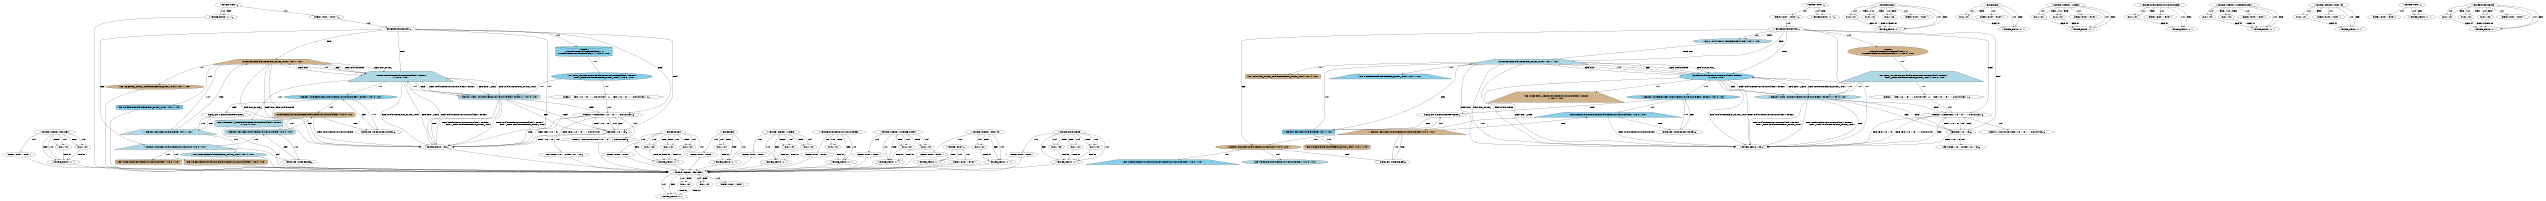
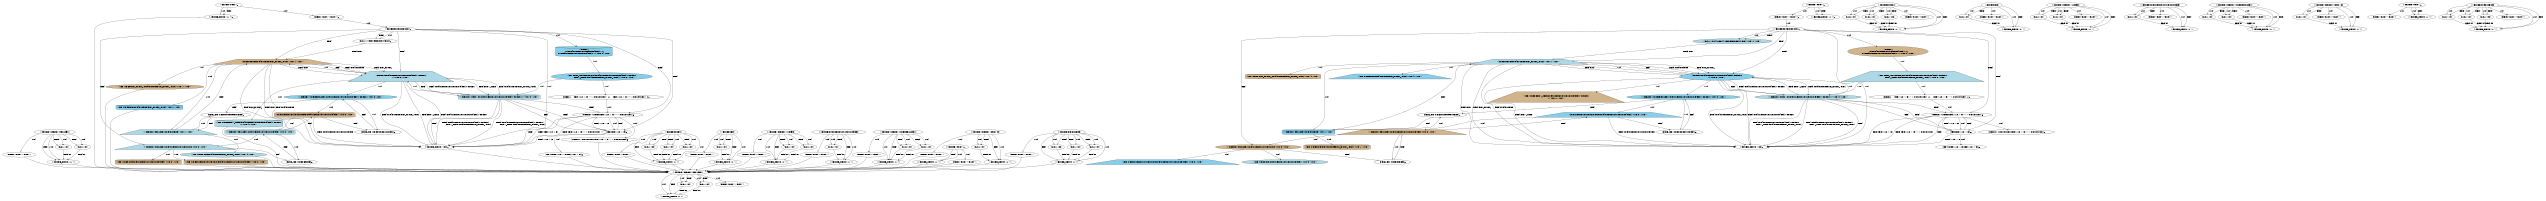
node "(PARAM,WebBluetoothResult error)": added
